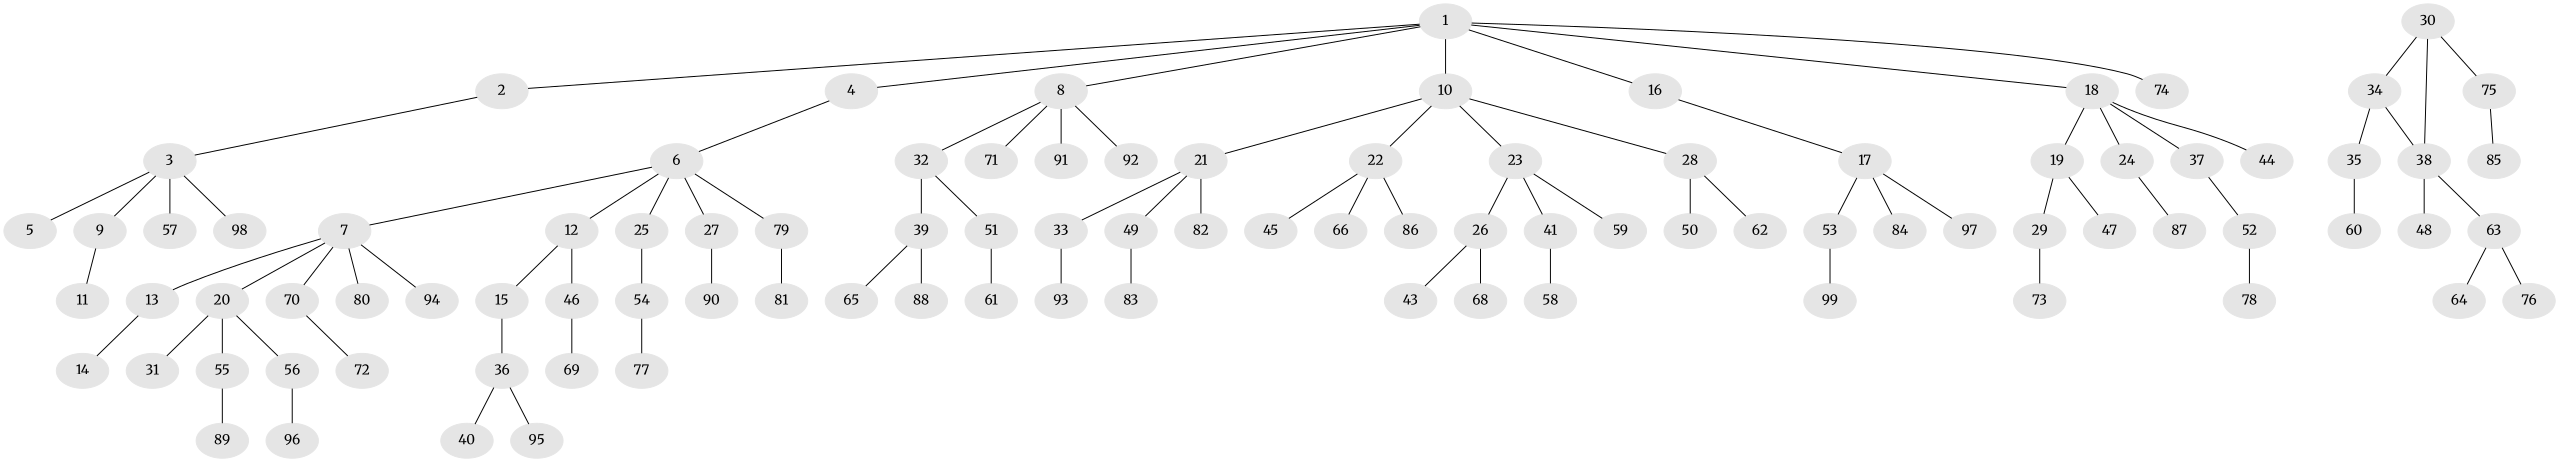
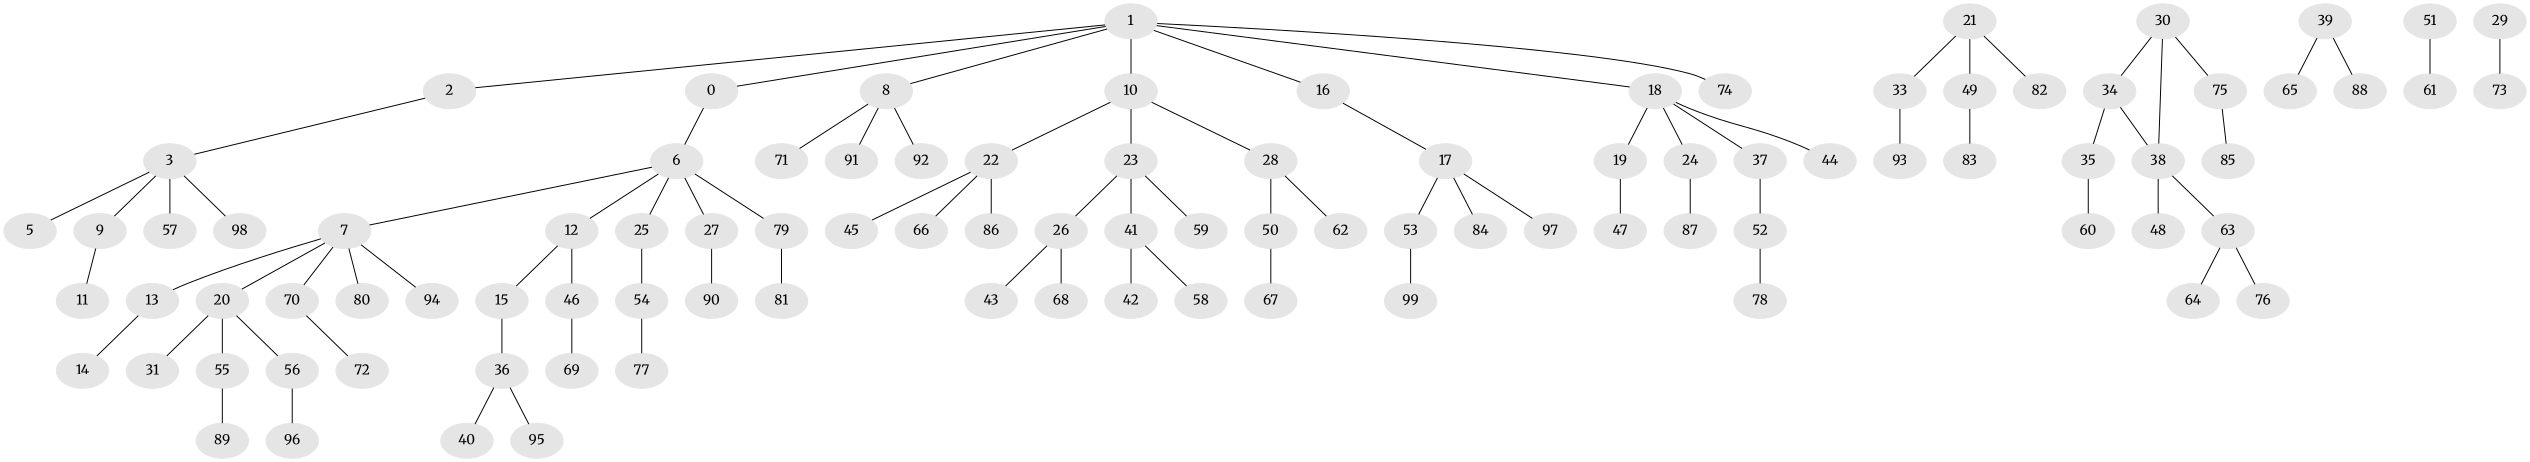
node "4": label "4" -> "0"
edge "10" -- "21": removed
node "32": removed
edge "19" -- "29": removed
node "42": added
node "67": added
